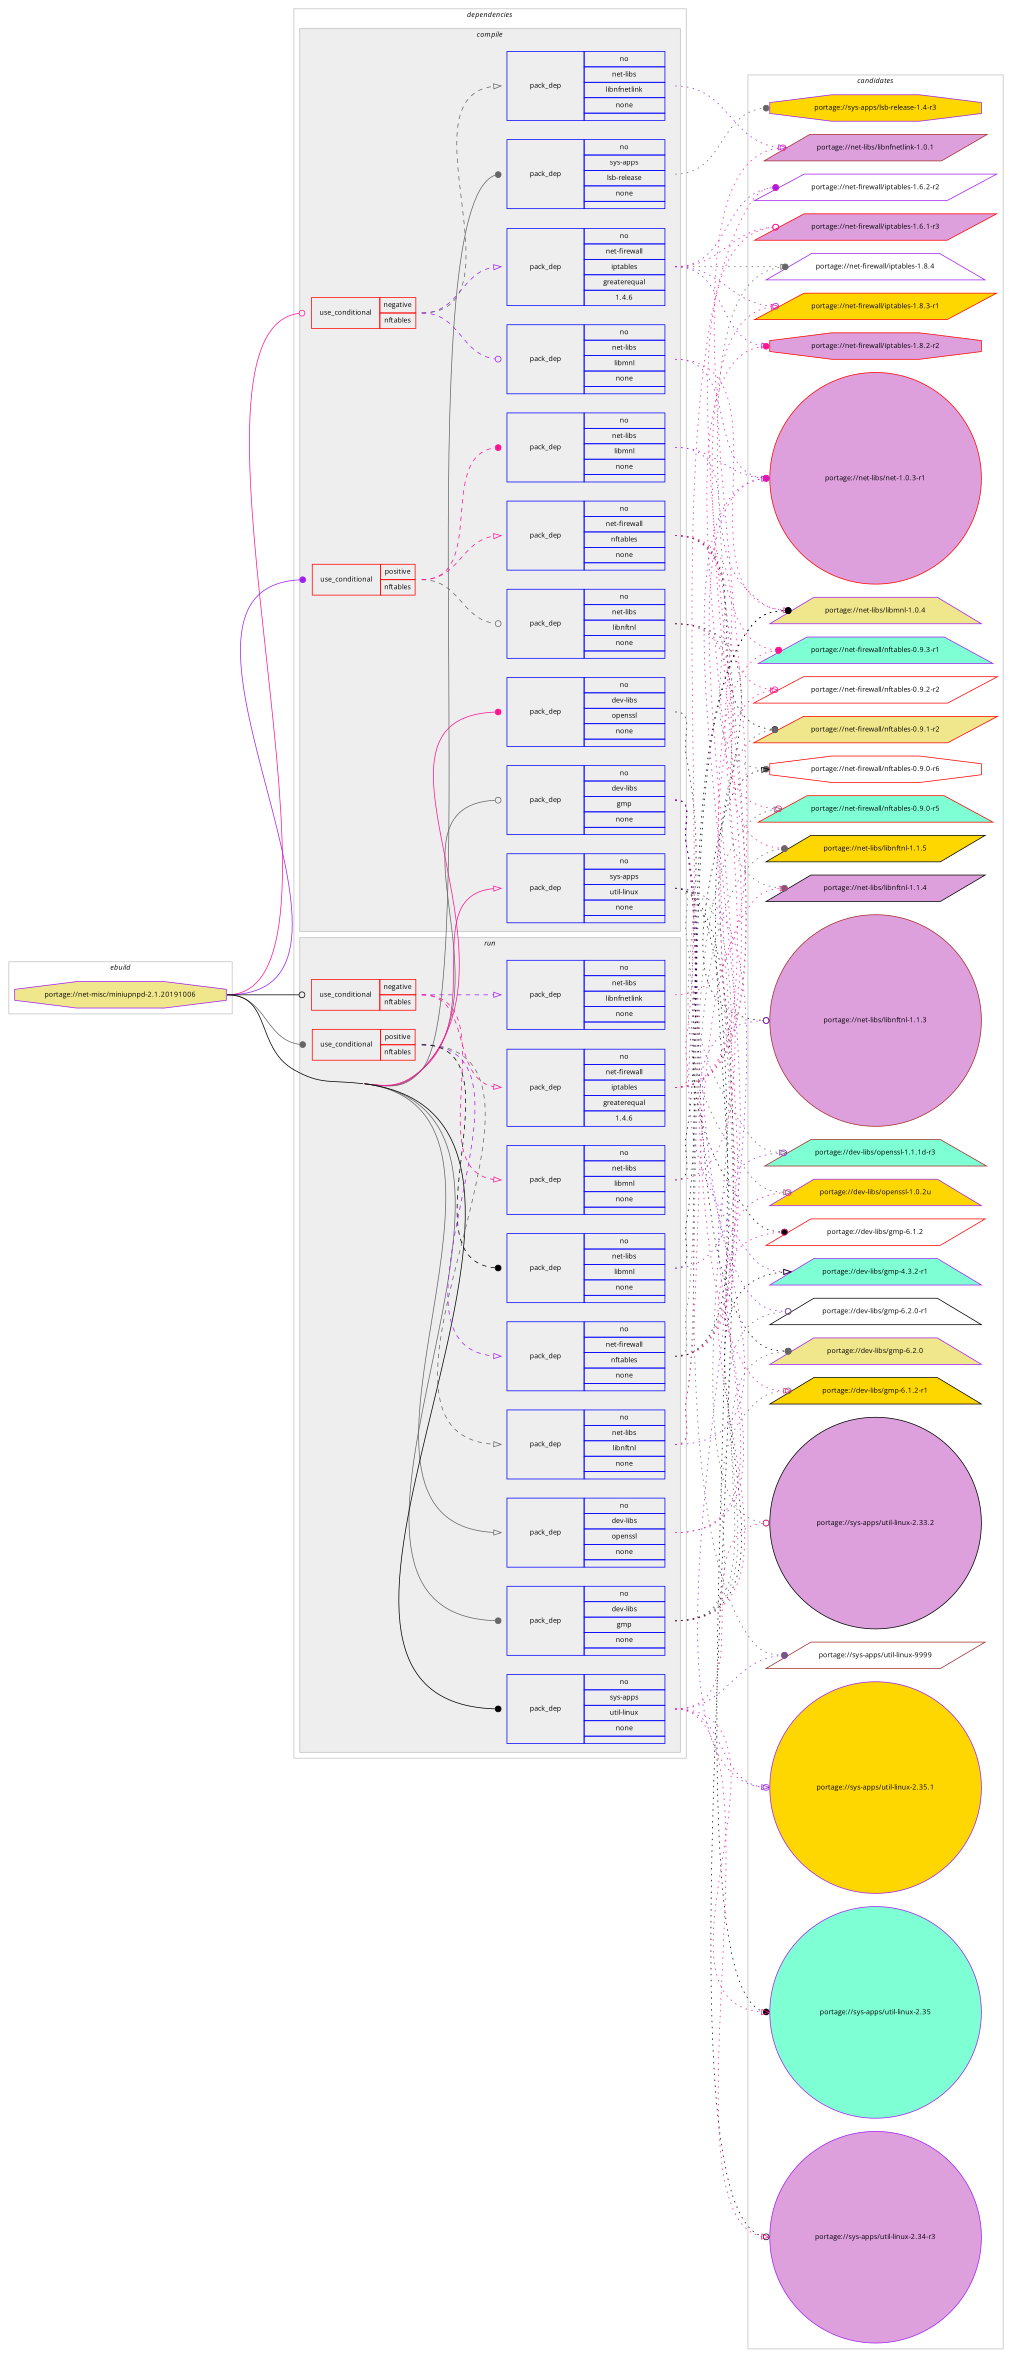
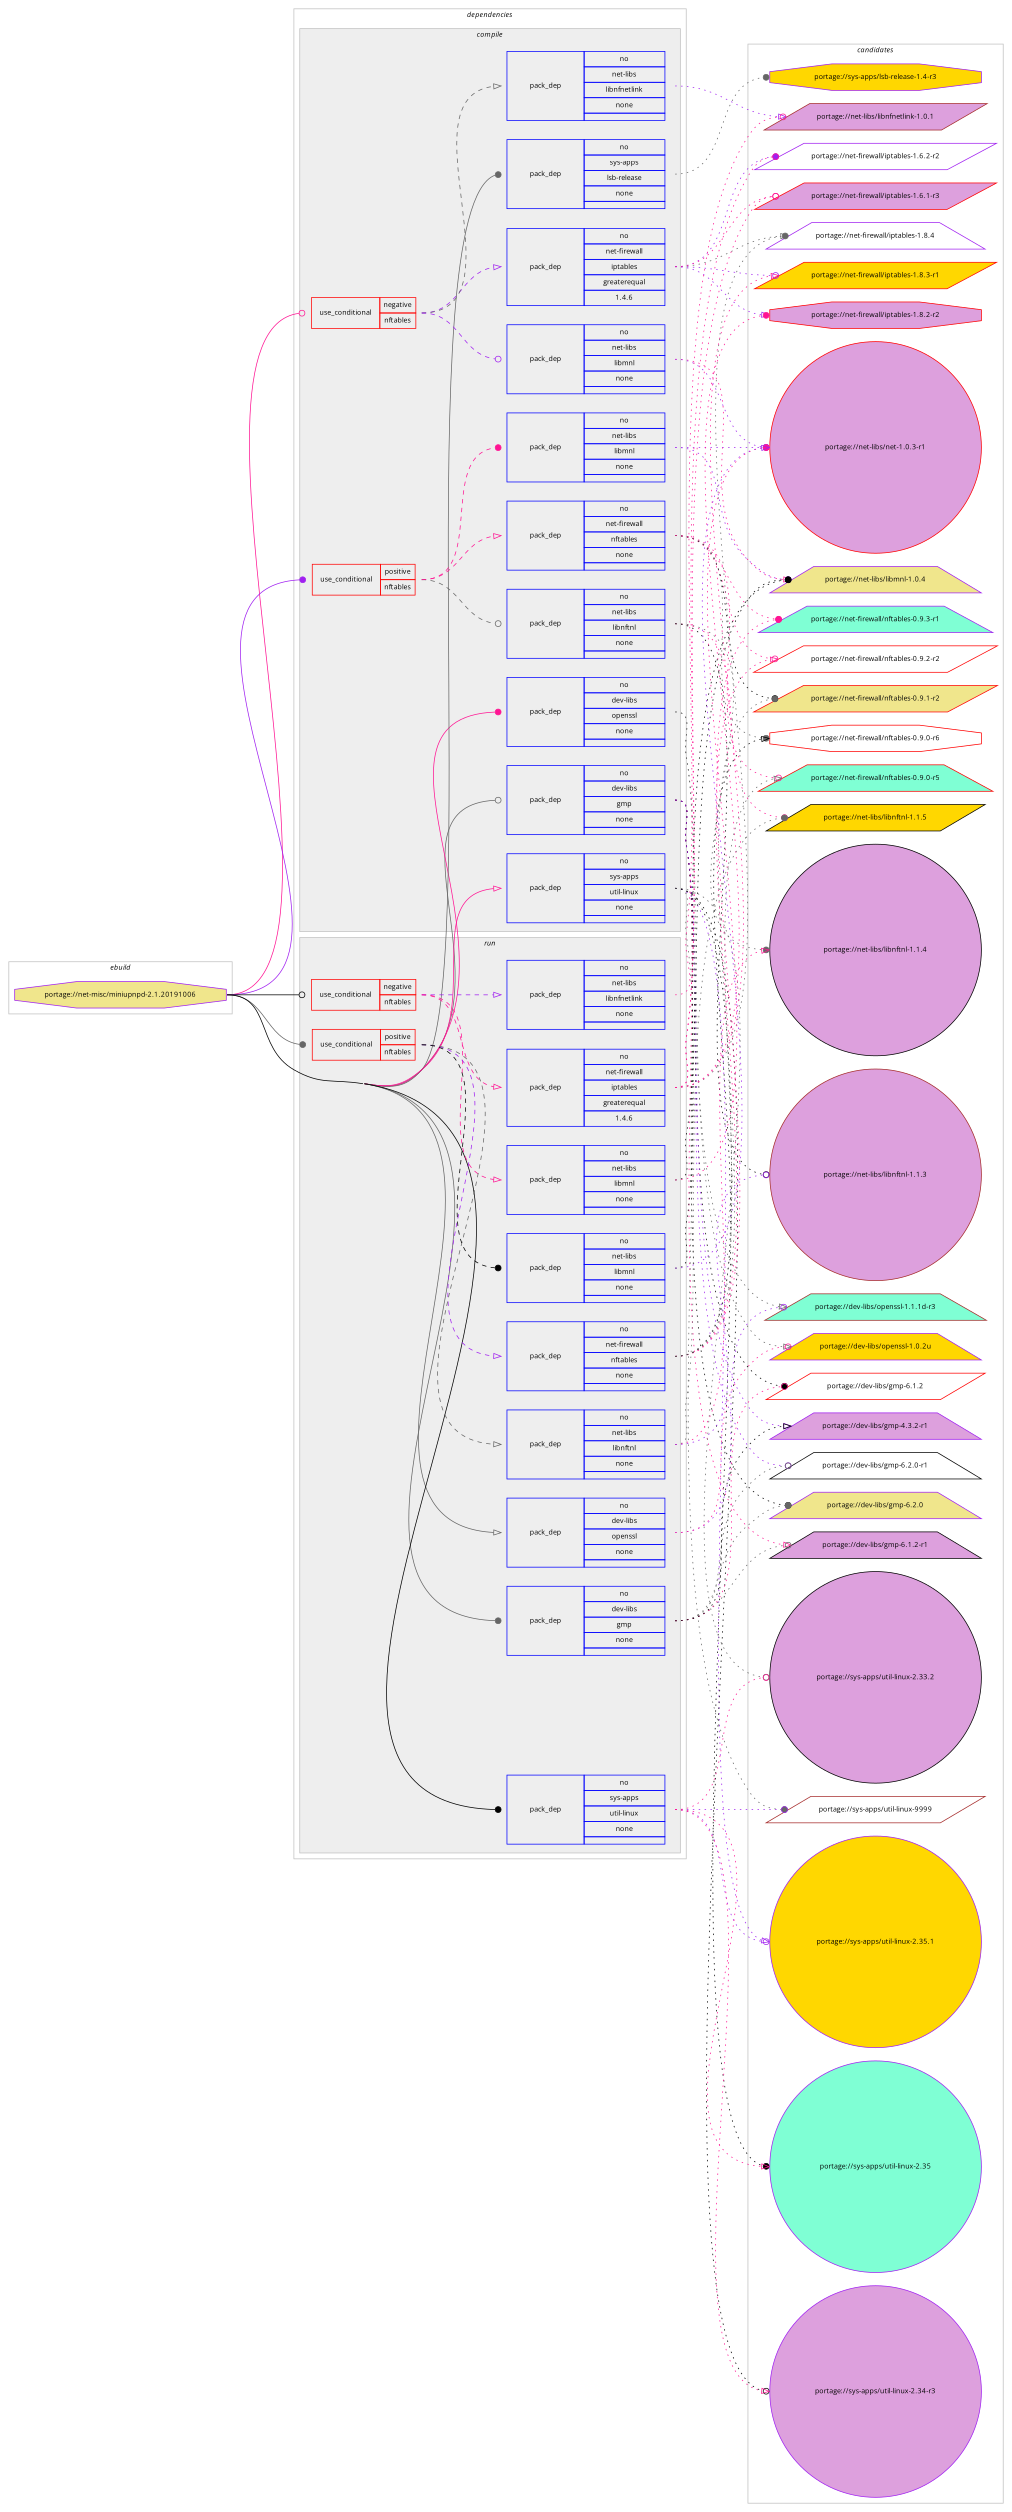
node "portage://net-libs/libnftnl-1.1.4": shape parallelogram -> circle
node "portage://dev-libs/gmp-4.3.2-r1": fillcolor aquamarine -> plum
node "portage://dev-libs/gmp-6.1.2-r1": fillcolor gold -> plum
